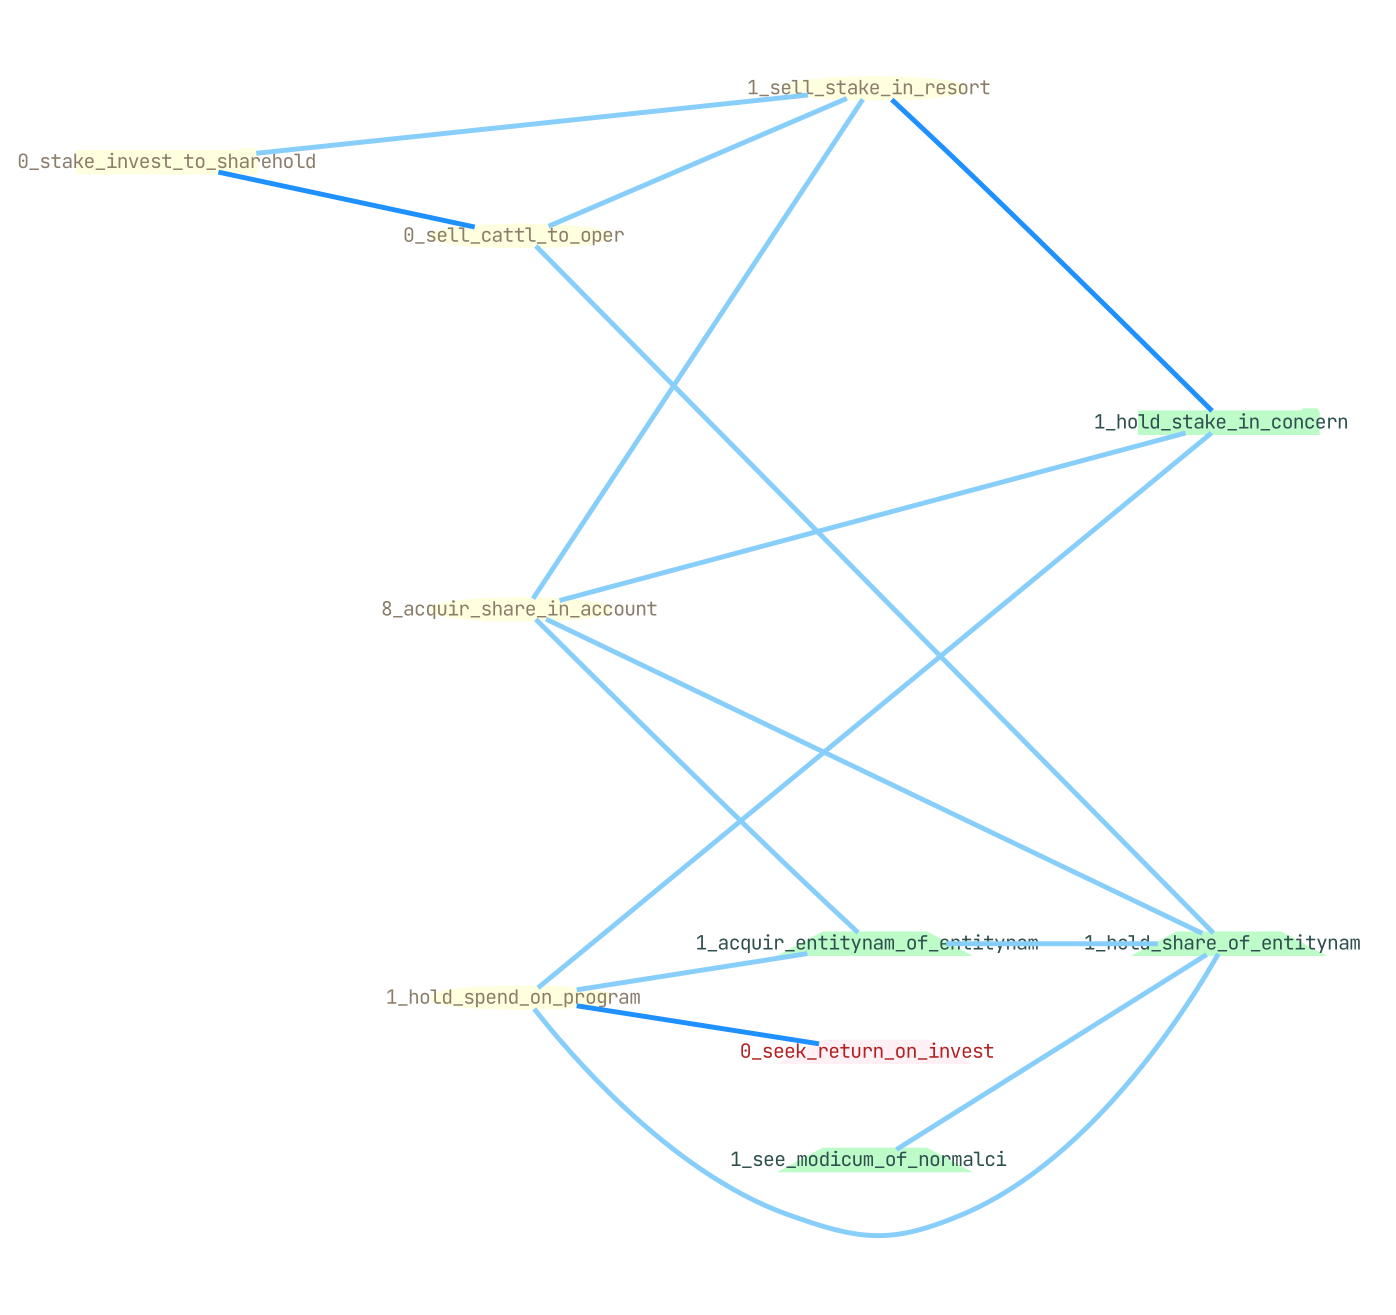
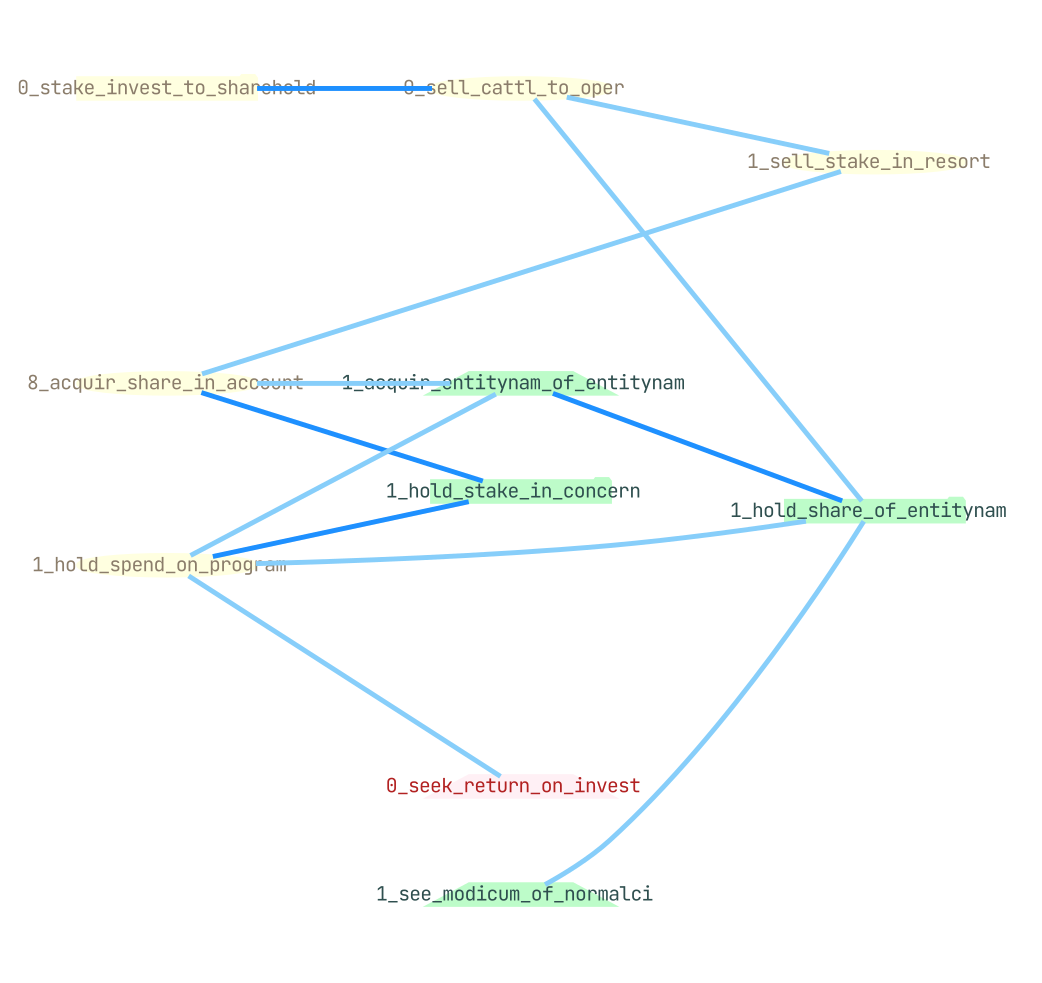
edge "1_sell_stake_in_resort" -- "0_stake_invest_to_sharehold": removed
edge "1_sell_stake_in_resort" -- "1_hold_stake_in_concern": removed
edge "1_hold_stake_in_concern" -- "8_acquir_share_in_account": color #87cefa -> #1e90ff
edge "1_hold_stake_in_concern" -- "1_hold_spend_on_program": color #87cefa -> #1e90ff
edge "8_acquir_share_in_account" -- "1_hold_share_of_entitynam": removed
edge "1_acquir_entitynam_of_entitynam" -- "1_hold_share_of_entitynam": color #87cefa -> #1e90ff
node "1_hold_share_of_entitynam": shape trapezium -> folder
edge "1_hold_spend_on_program" -- "0_seek_return_on_invest": color #1e90ff -> #87cefa
